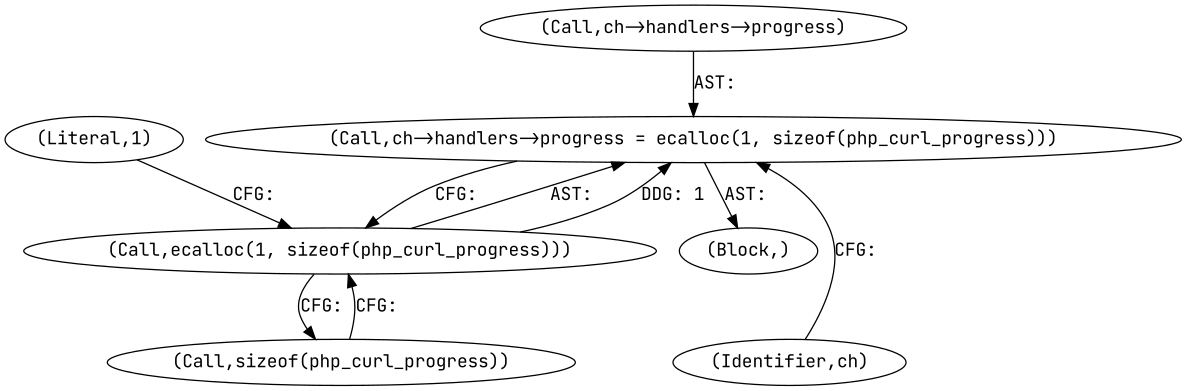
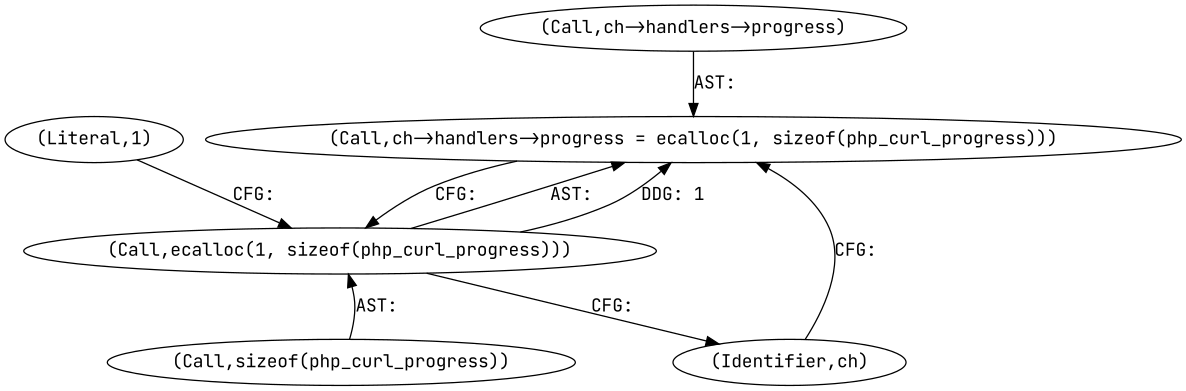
node "(Block,)": removed
edge "(Call,ecalloc(1, sizeof(php_curl_progress)))" -> "(Call,sizeof(php_curl_progress))": now "(Call,ecalloc(1, sizeof(php_curl_progress)))" -> "(Identifier,ch)"
edge "(Call,sizeof(php_curl_progress))" -> "(Call,ecalloc(1, sizeof(php_curl_progress)))": label "CFG: " -> "AST: "
